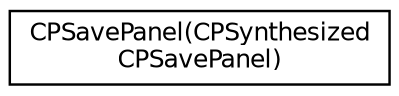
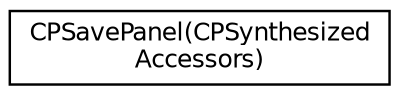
node "CPSavePanel(CPSynthesized CPSavePanel)": label "CPSavePanel(CPSynthesized CPSavePanel)" -> "CPSavePanel(CPSynthesized Accessors)"
